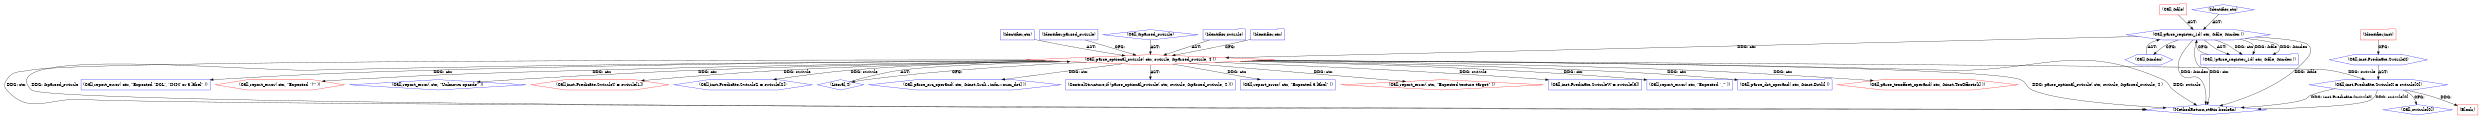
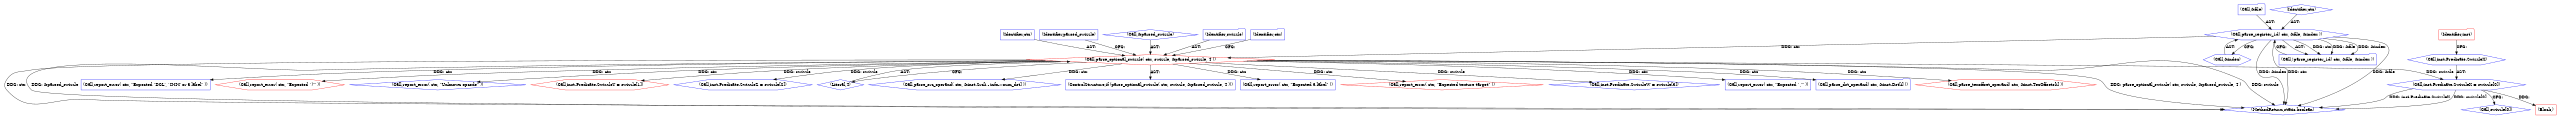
node "(Call,&file)": color red -> blue
node "(Call,inst.Predicate.SwizzleW = swizzle[3])": shape box -> diamond
